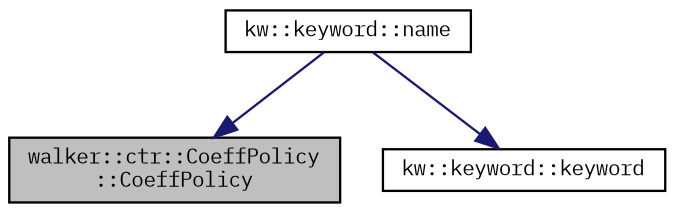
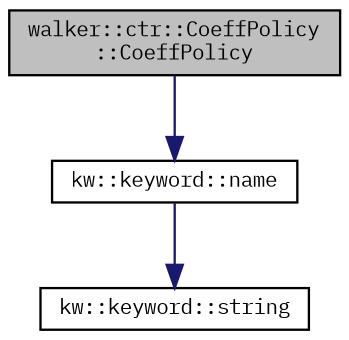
edge "kw::keyword::name" -> "walker::ctr::CoeffPolicy ::CoeffPolicy": reversed
node "kw::keyword::keyword": label "kw::keyword::keyword" -> "kw::keyword::string"
